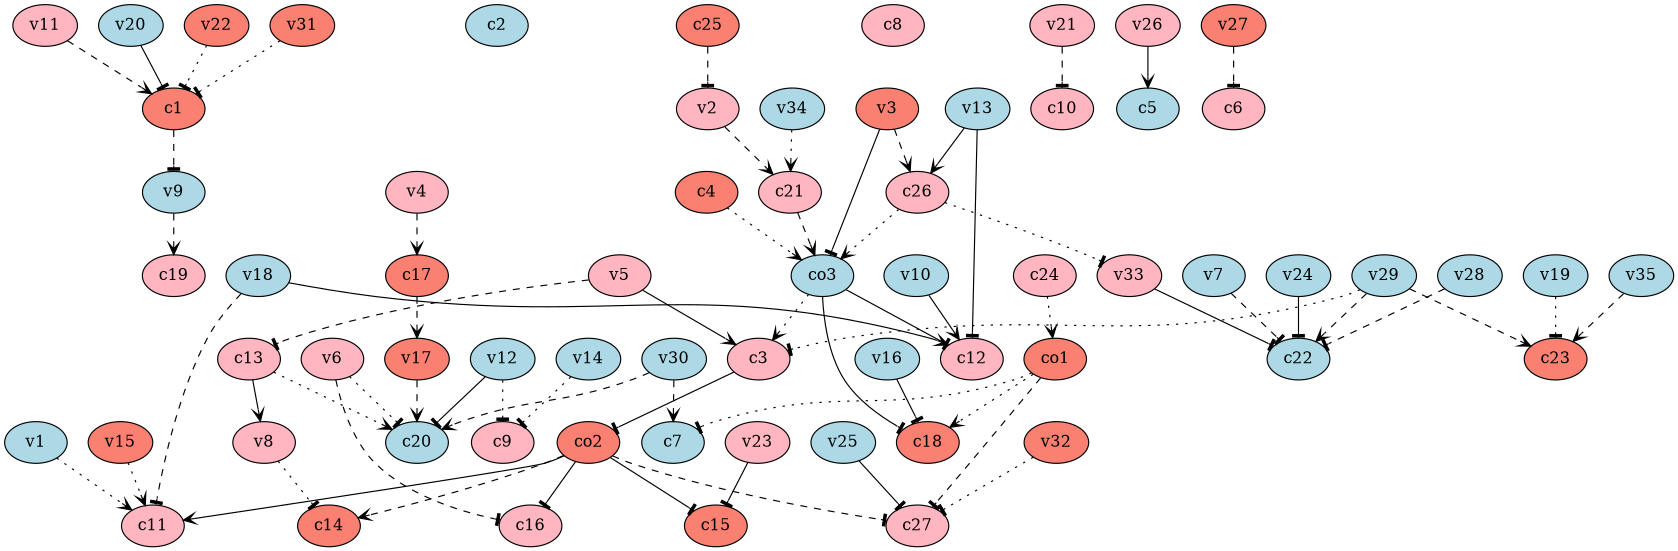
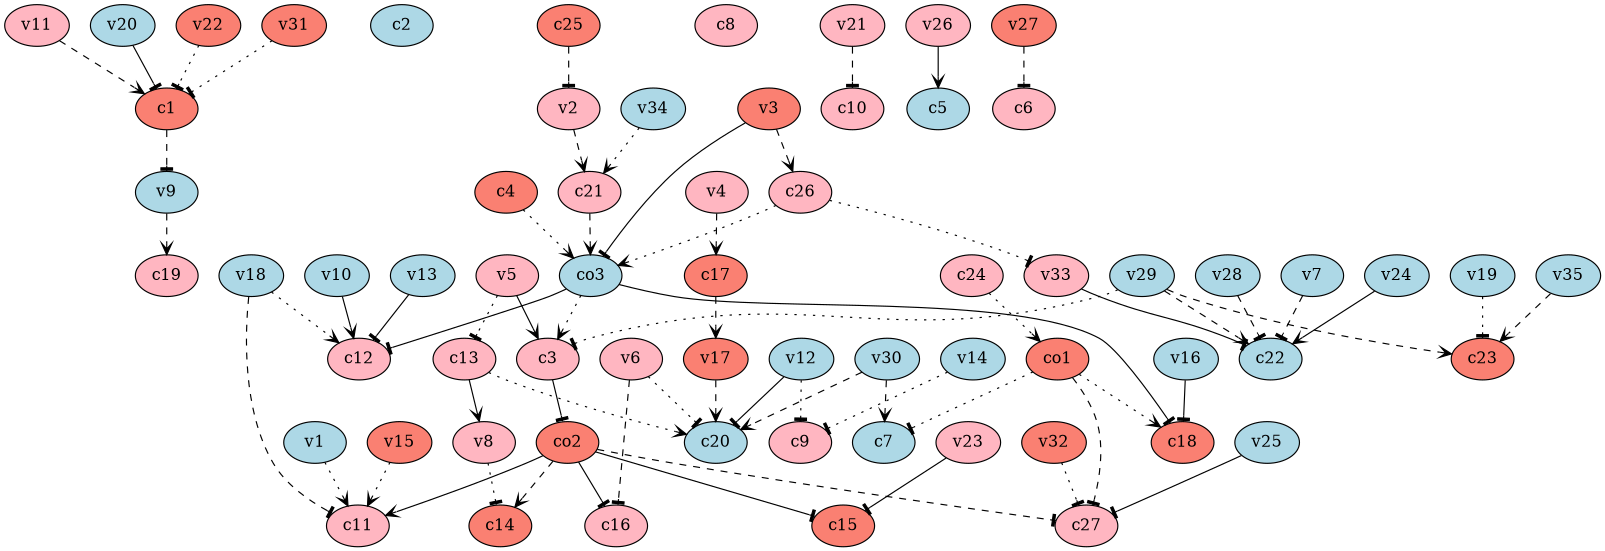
edge "v13" -> "c26": removed
edge "v18" -> "c12": style solid -> dotted
edge "v5" -> "c13": style dashed -> dotted
edge "v24" -> "c22": arrowhead tee -> vee
